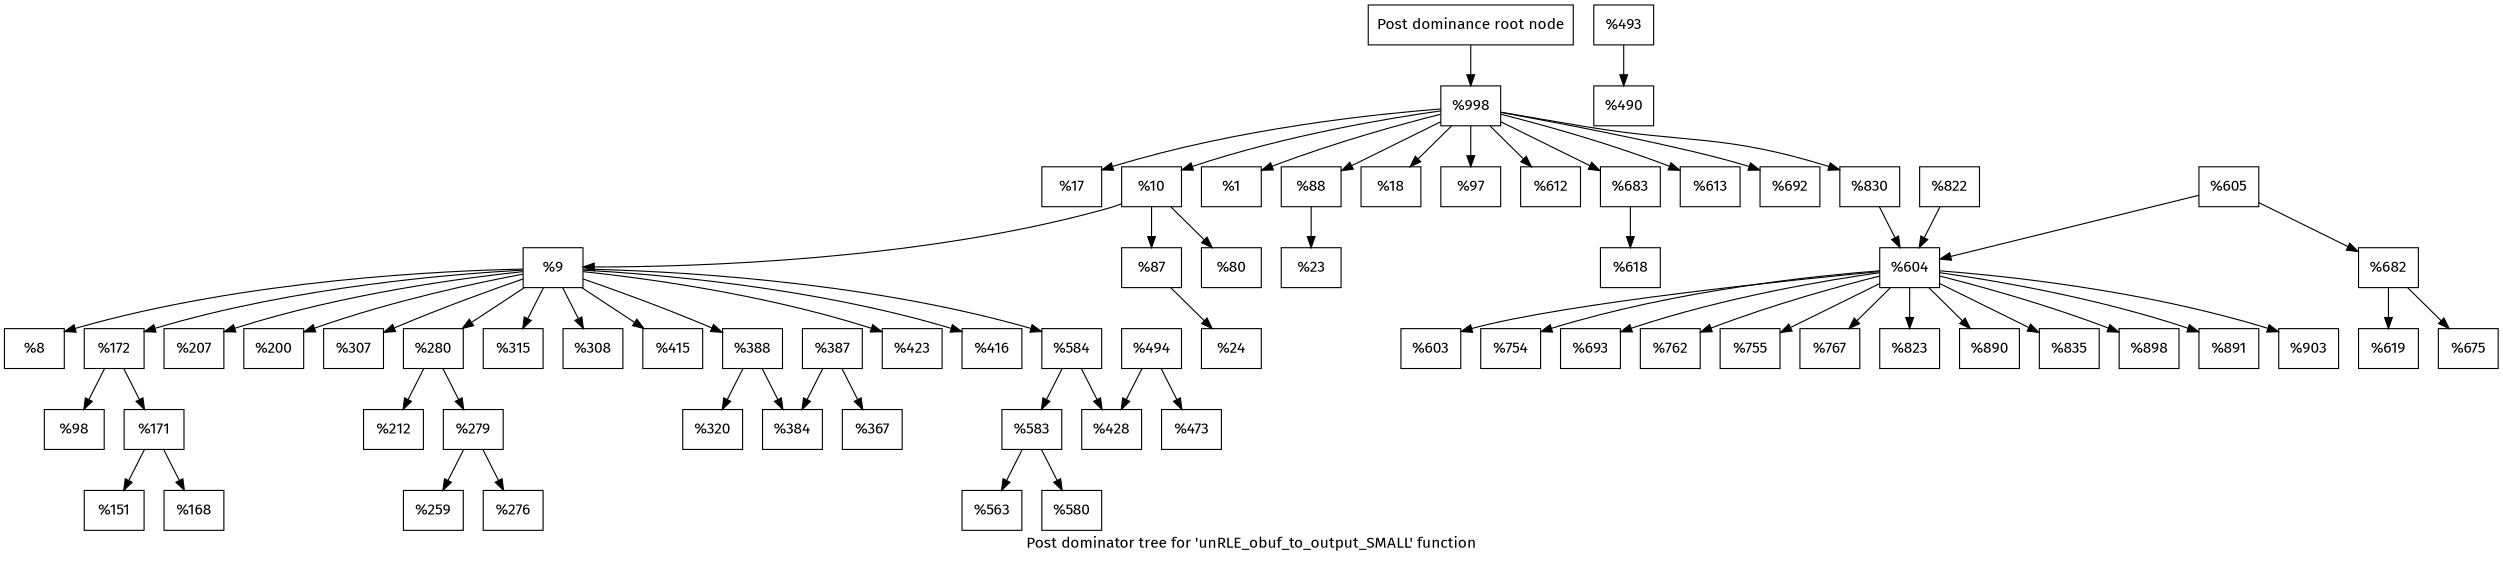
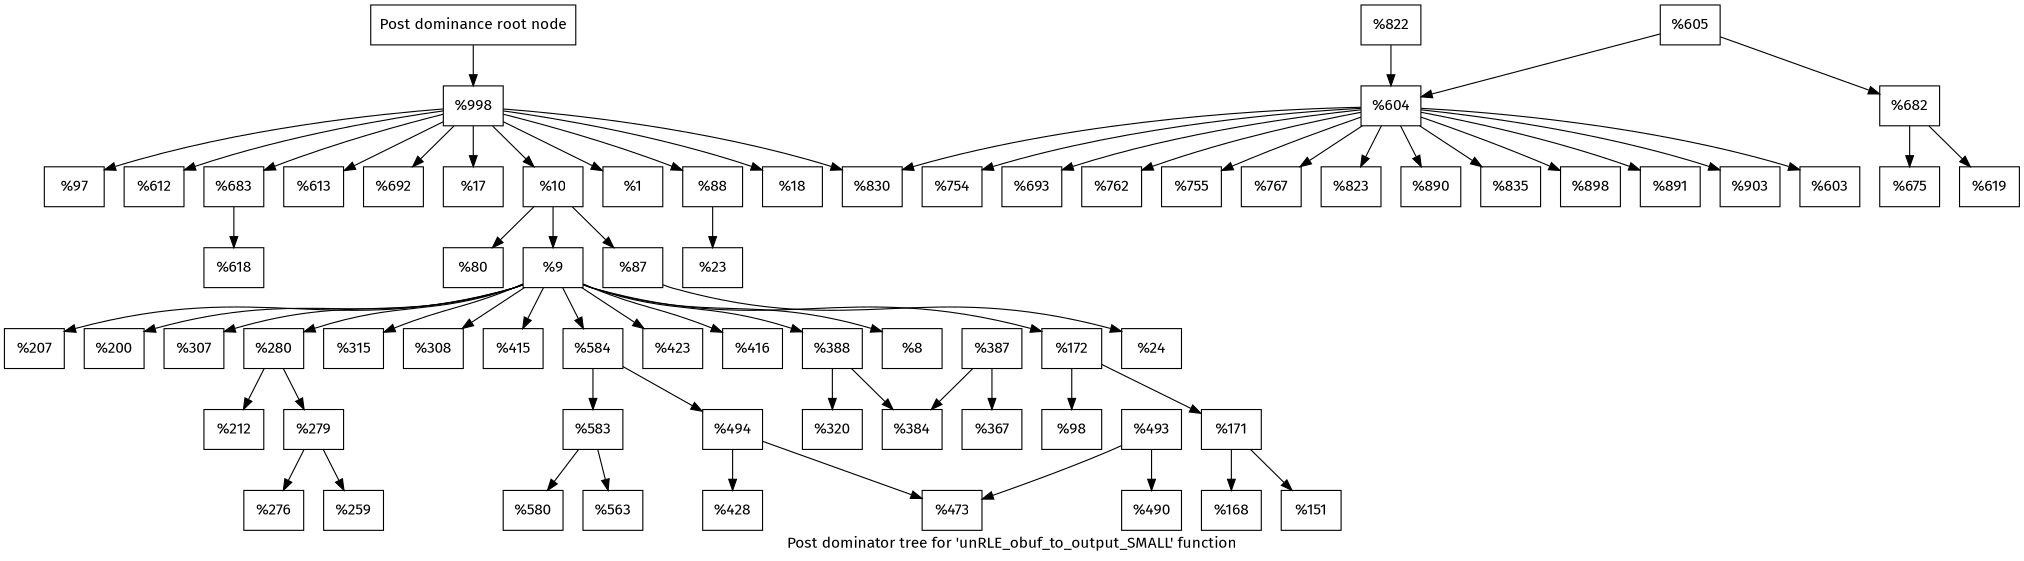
edge "%830" -> "%604": reversed
edge "%584" -> "%428": now "%584" -> "%494"
edge "%493" -> "%473": added
